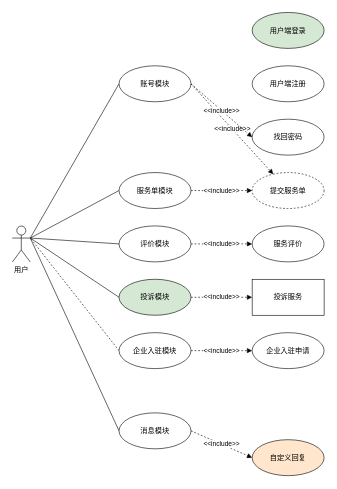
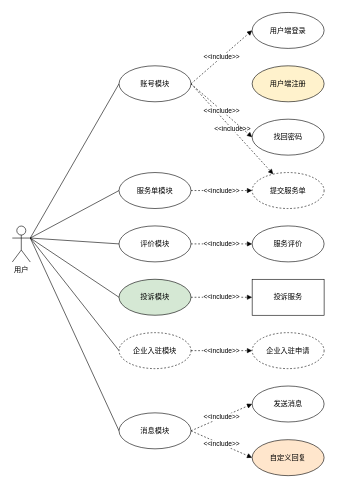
node "用户端登录": fillcolor #d5e8d4 -> #ffffff
edge "账号模块" -> "用户端登录": added, label "<<include>>"
node "用户端注册": fillcolor #ffffff -> #fff2cc
edge "用户" -- "企业入驻模块": style dashed -> solid
node "企业入驻模块": style solid -> dashed
node "企业入驻申请": style solid -> dashed
node "发送消息": added
edge "消息模块" -> "发送消息": added, label "<<include>>"
